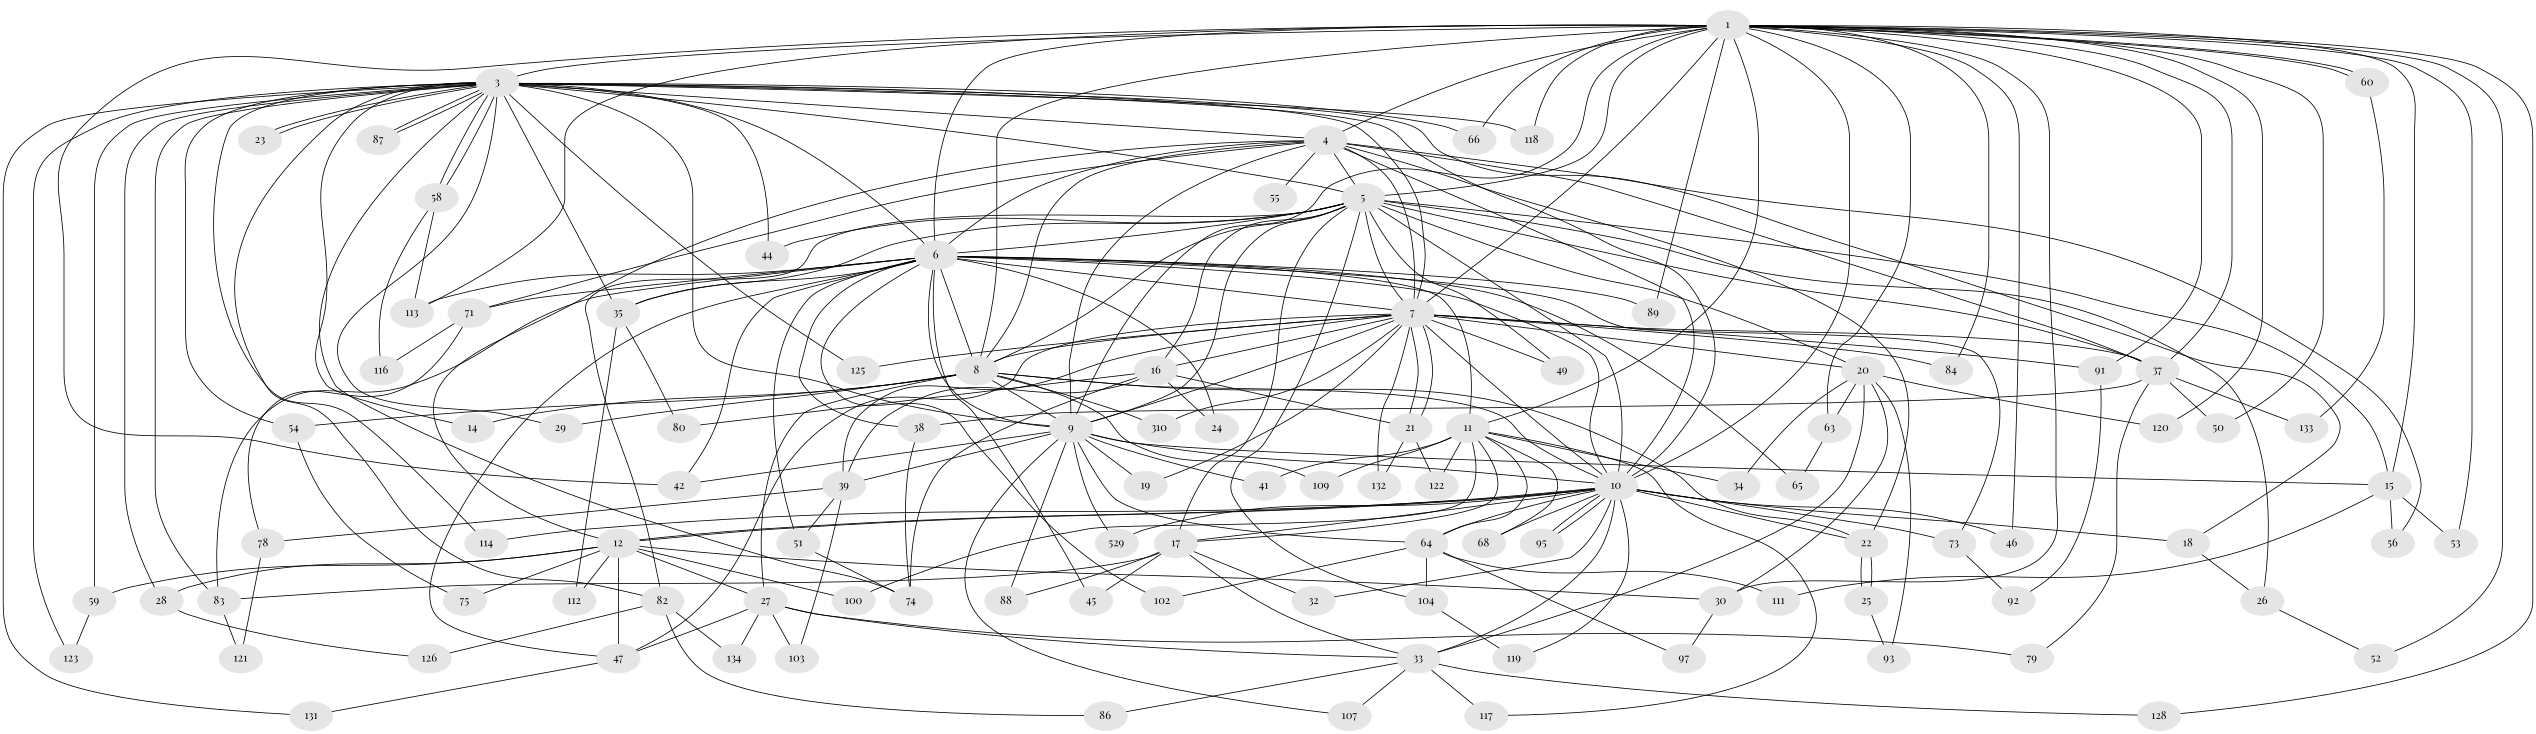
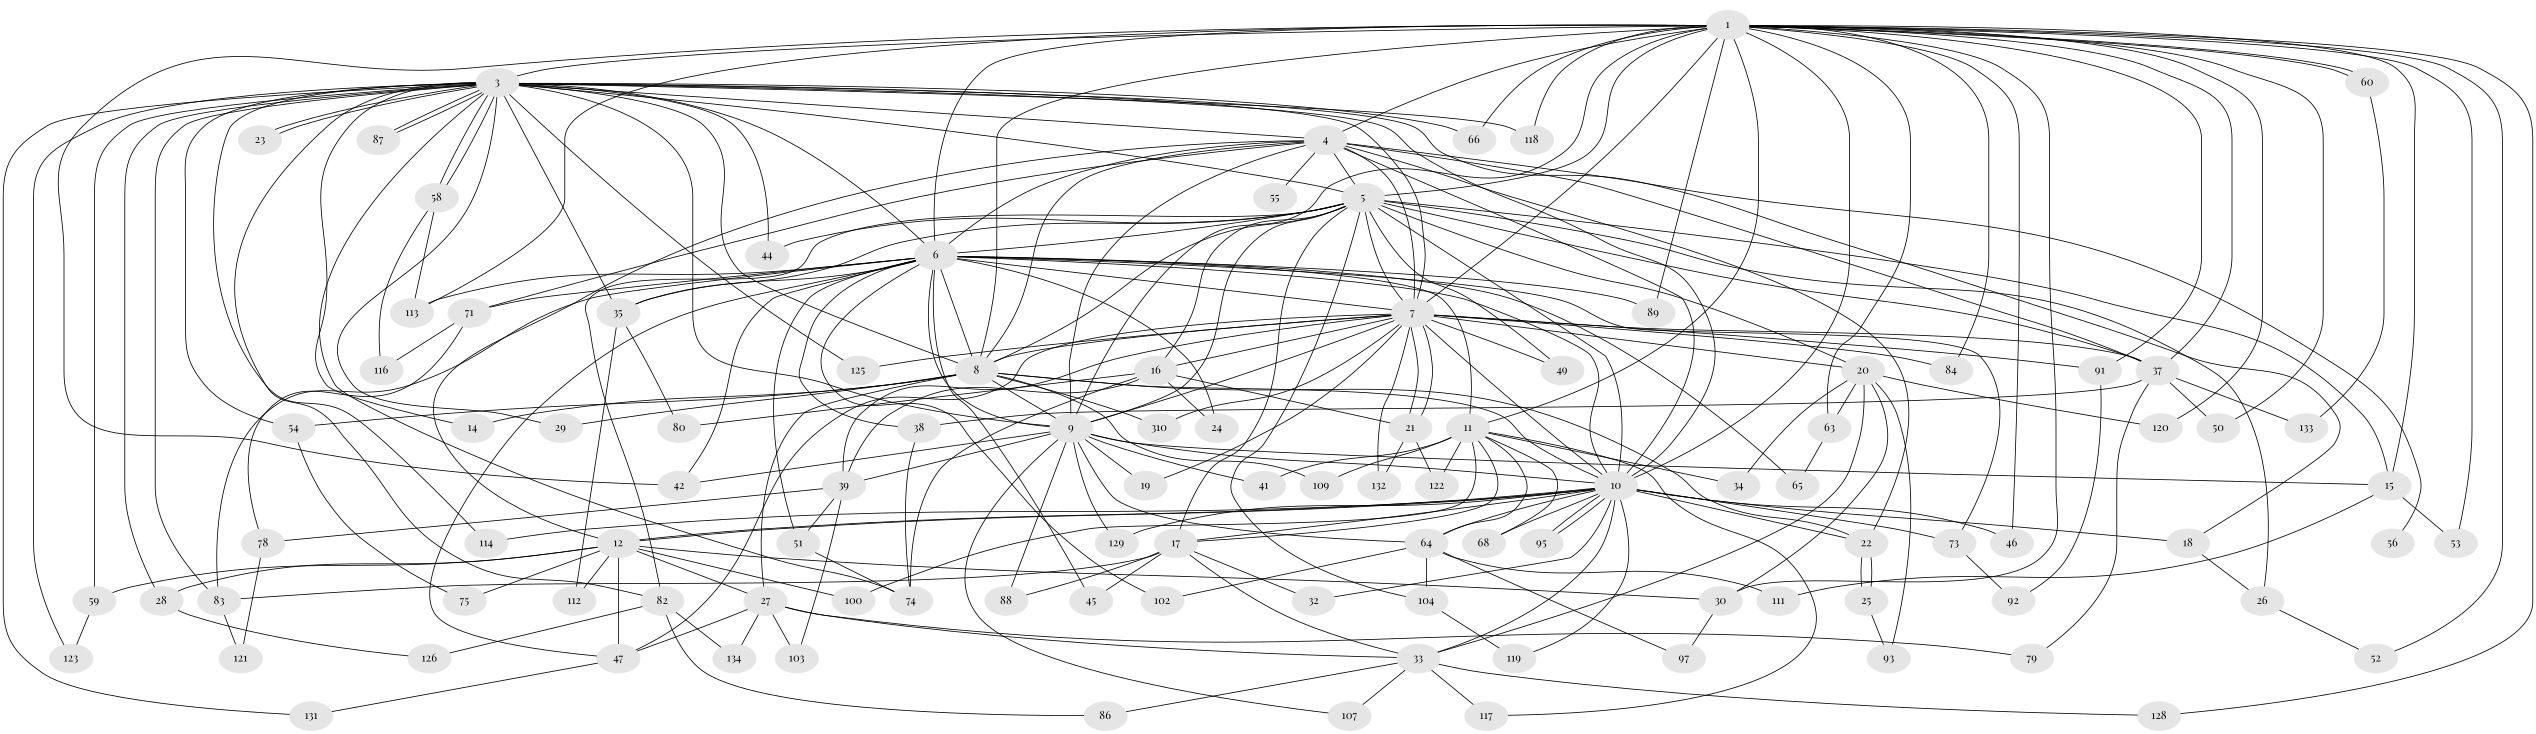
edge "3" -- "8": added
edge "15" -- "56": removed
node "529": label "529" -> "129"
